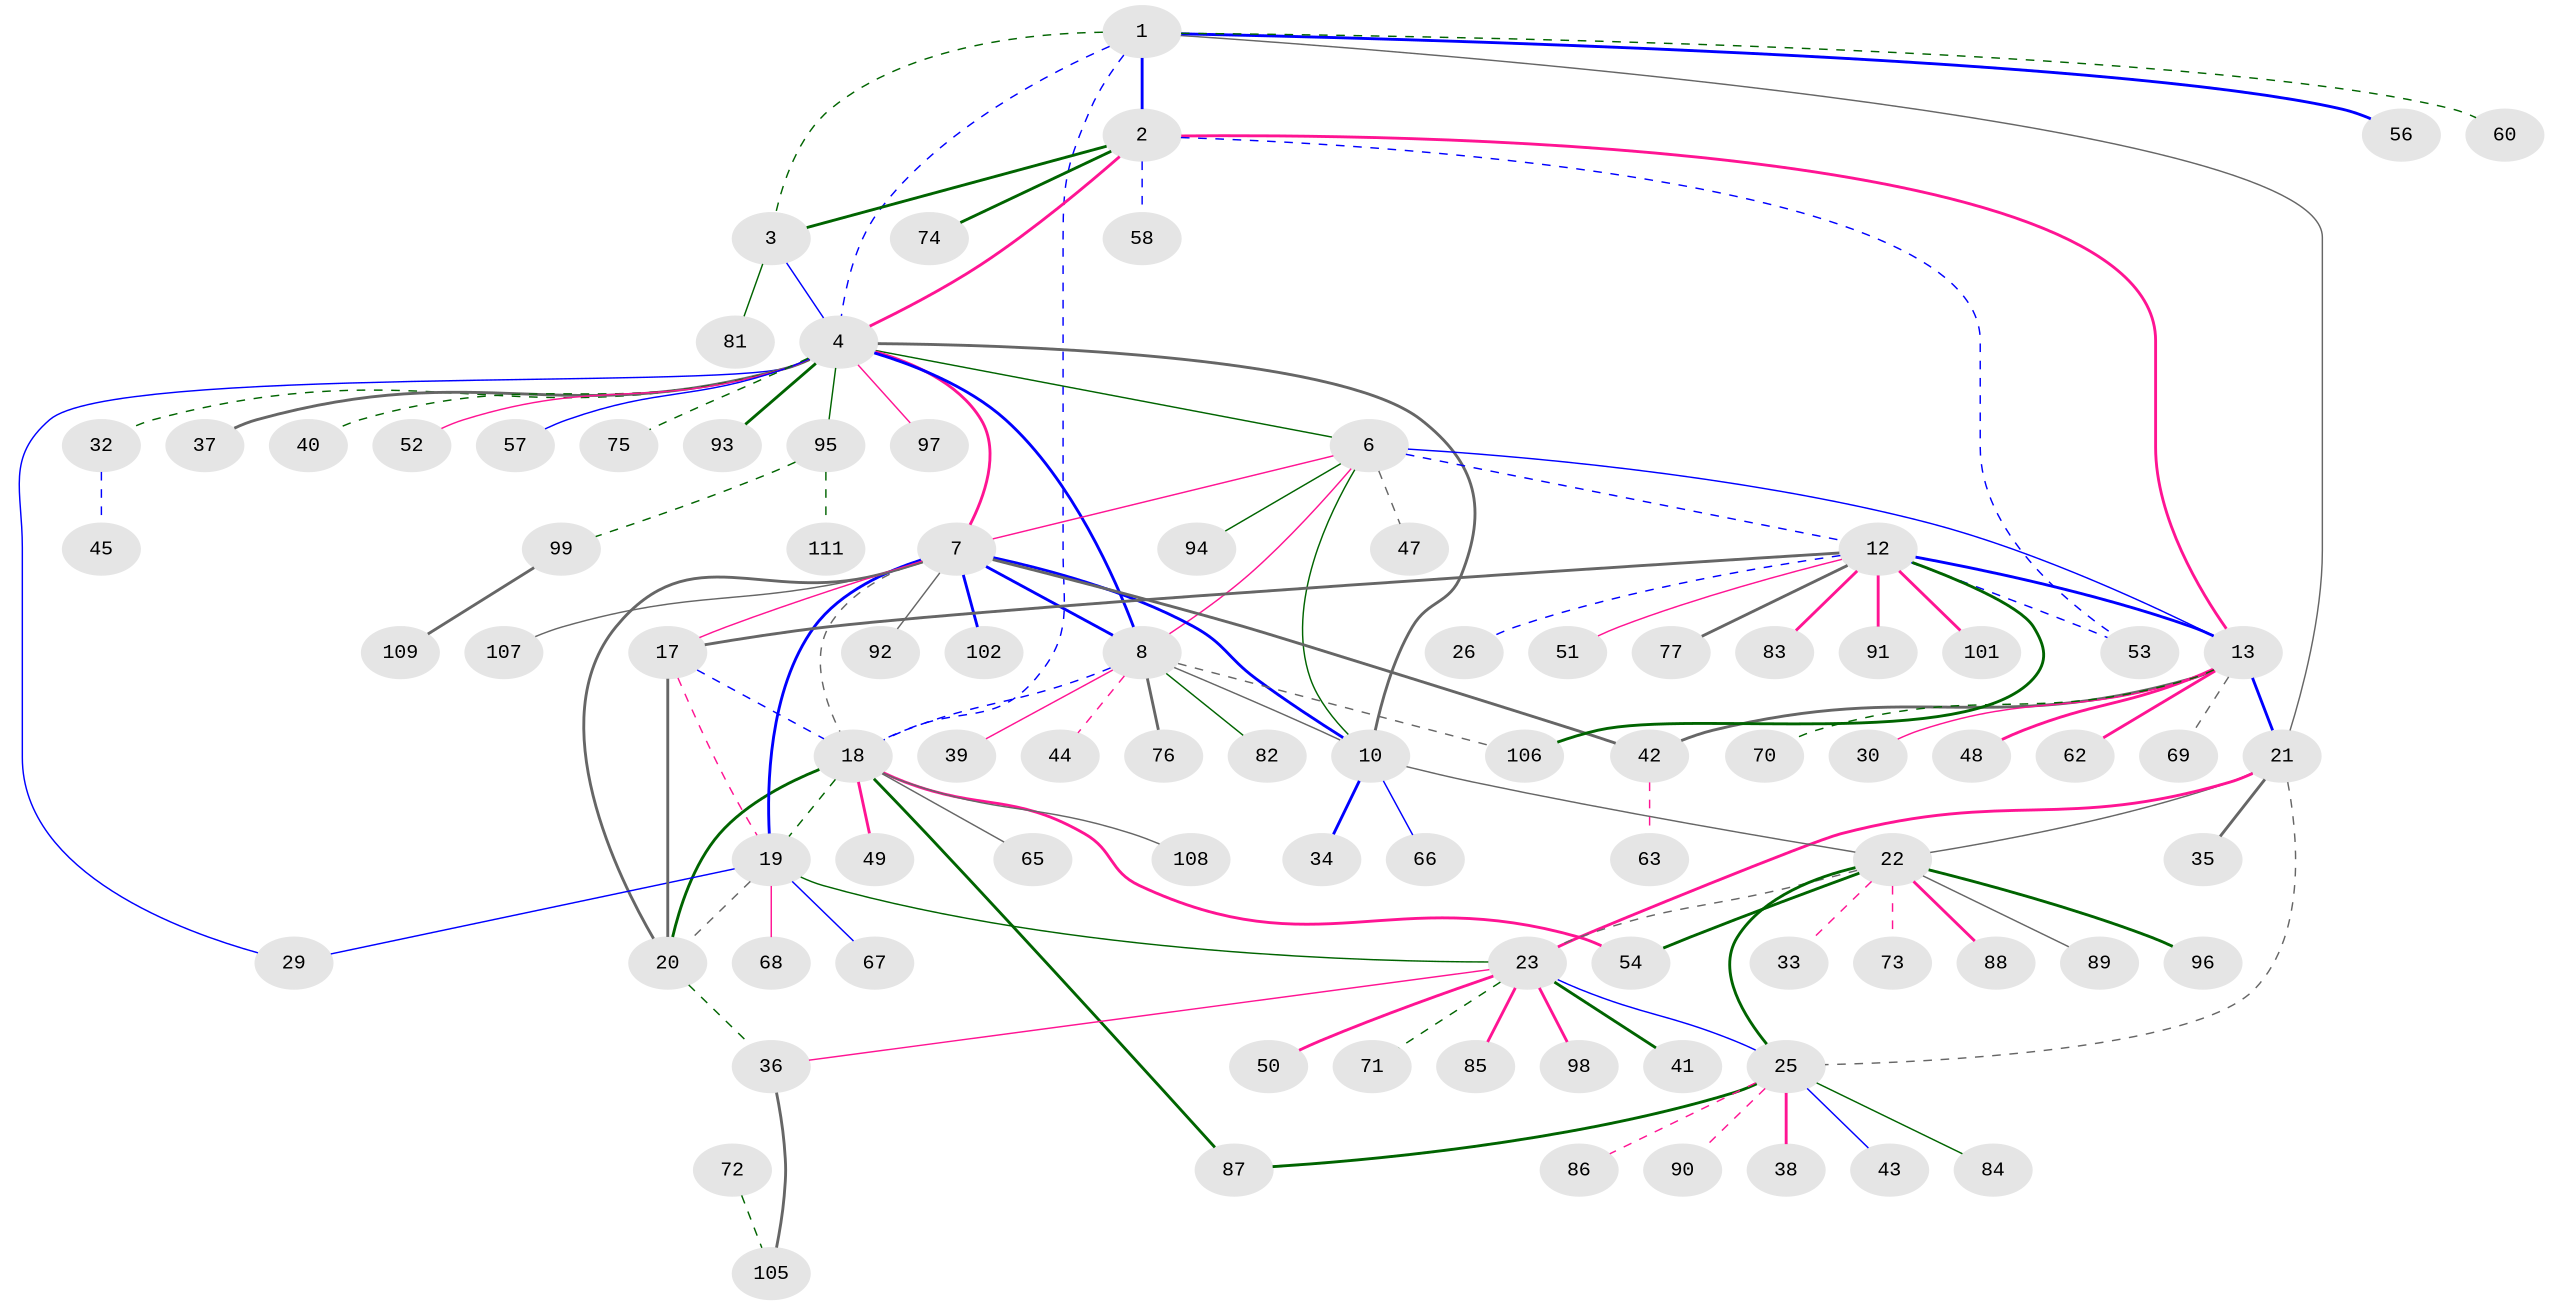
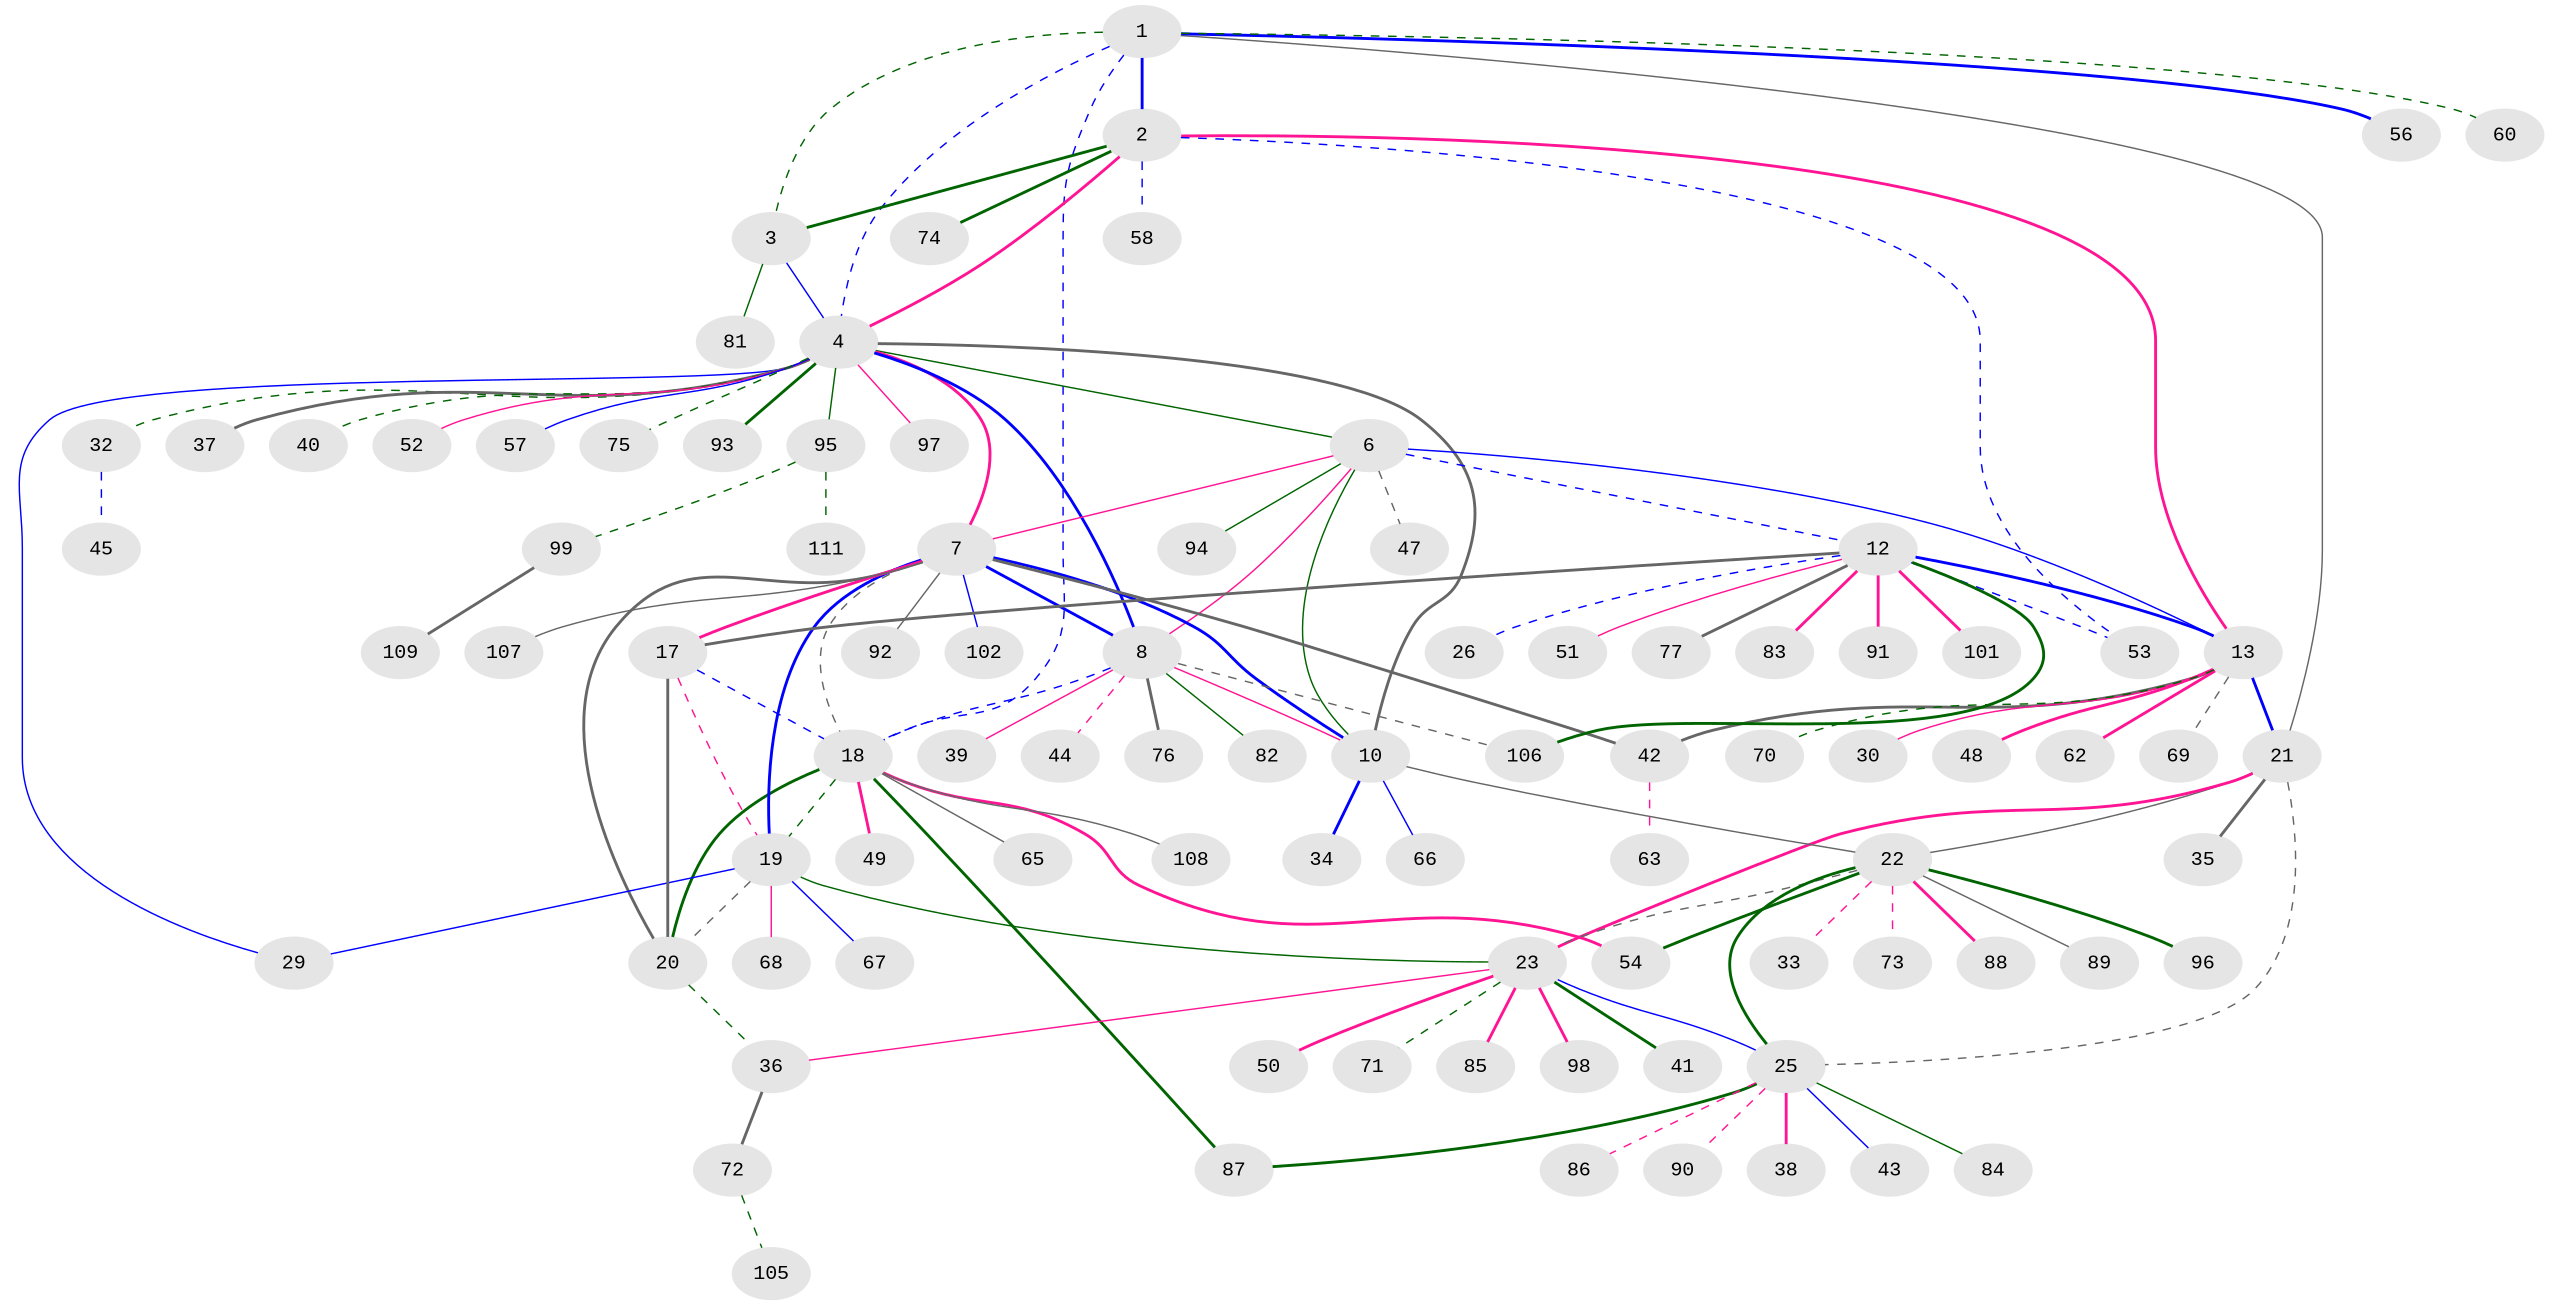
edge "7" -- "17": style solid -> bold
edge "7" -- "102": style bold -> solid
edge "8" -- "10": color gray40 -> deeppink
edge "36" -- "105": now "36" -- "72"
